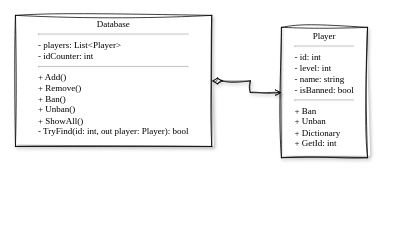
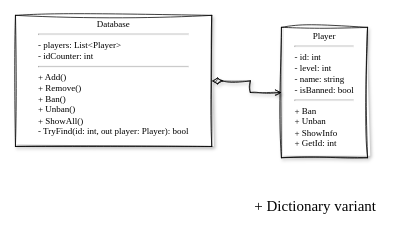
node "Player - id: int - level: int - name: string - isBanned: bool + Ban + Unban + Dictionary + GetId: int": label "Player - id: int - level: int - name: string - isBanned: bool + Ban + Unban + Dictionary + GetId: int" -> "Player - id: int - level: int - name: string - isBanned: bool + Ban + Unban + ShowInfo + GetId: int"
node "+ Dictionary variant": added
